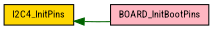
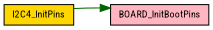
edge "BOARD_InitBootPins" -> "I2C4_InitPins": reversed
